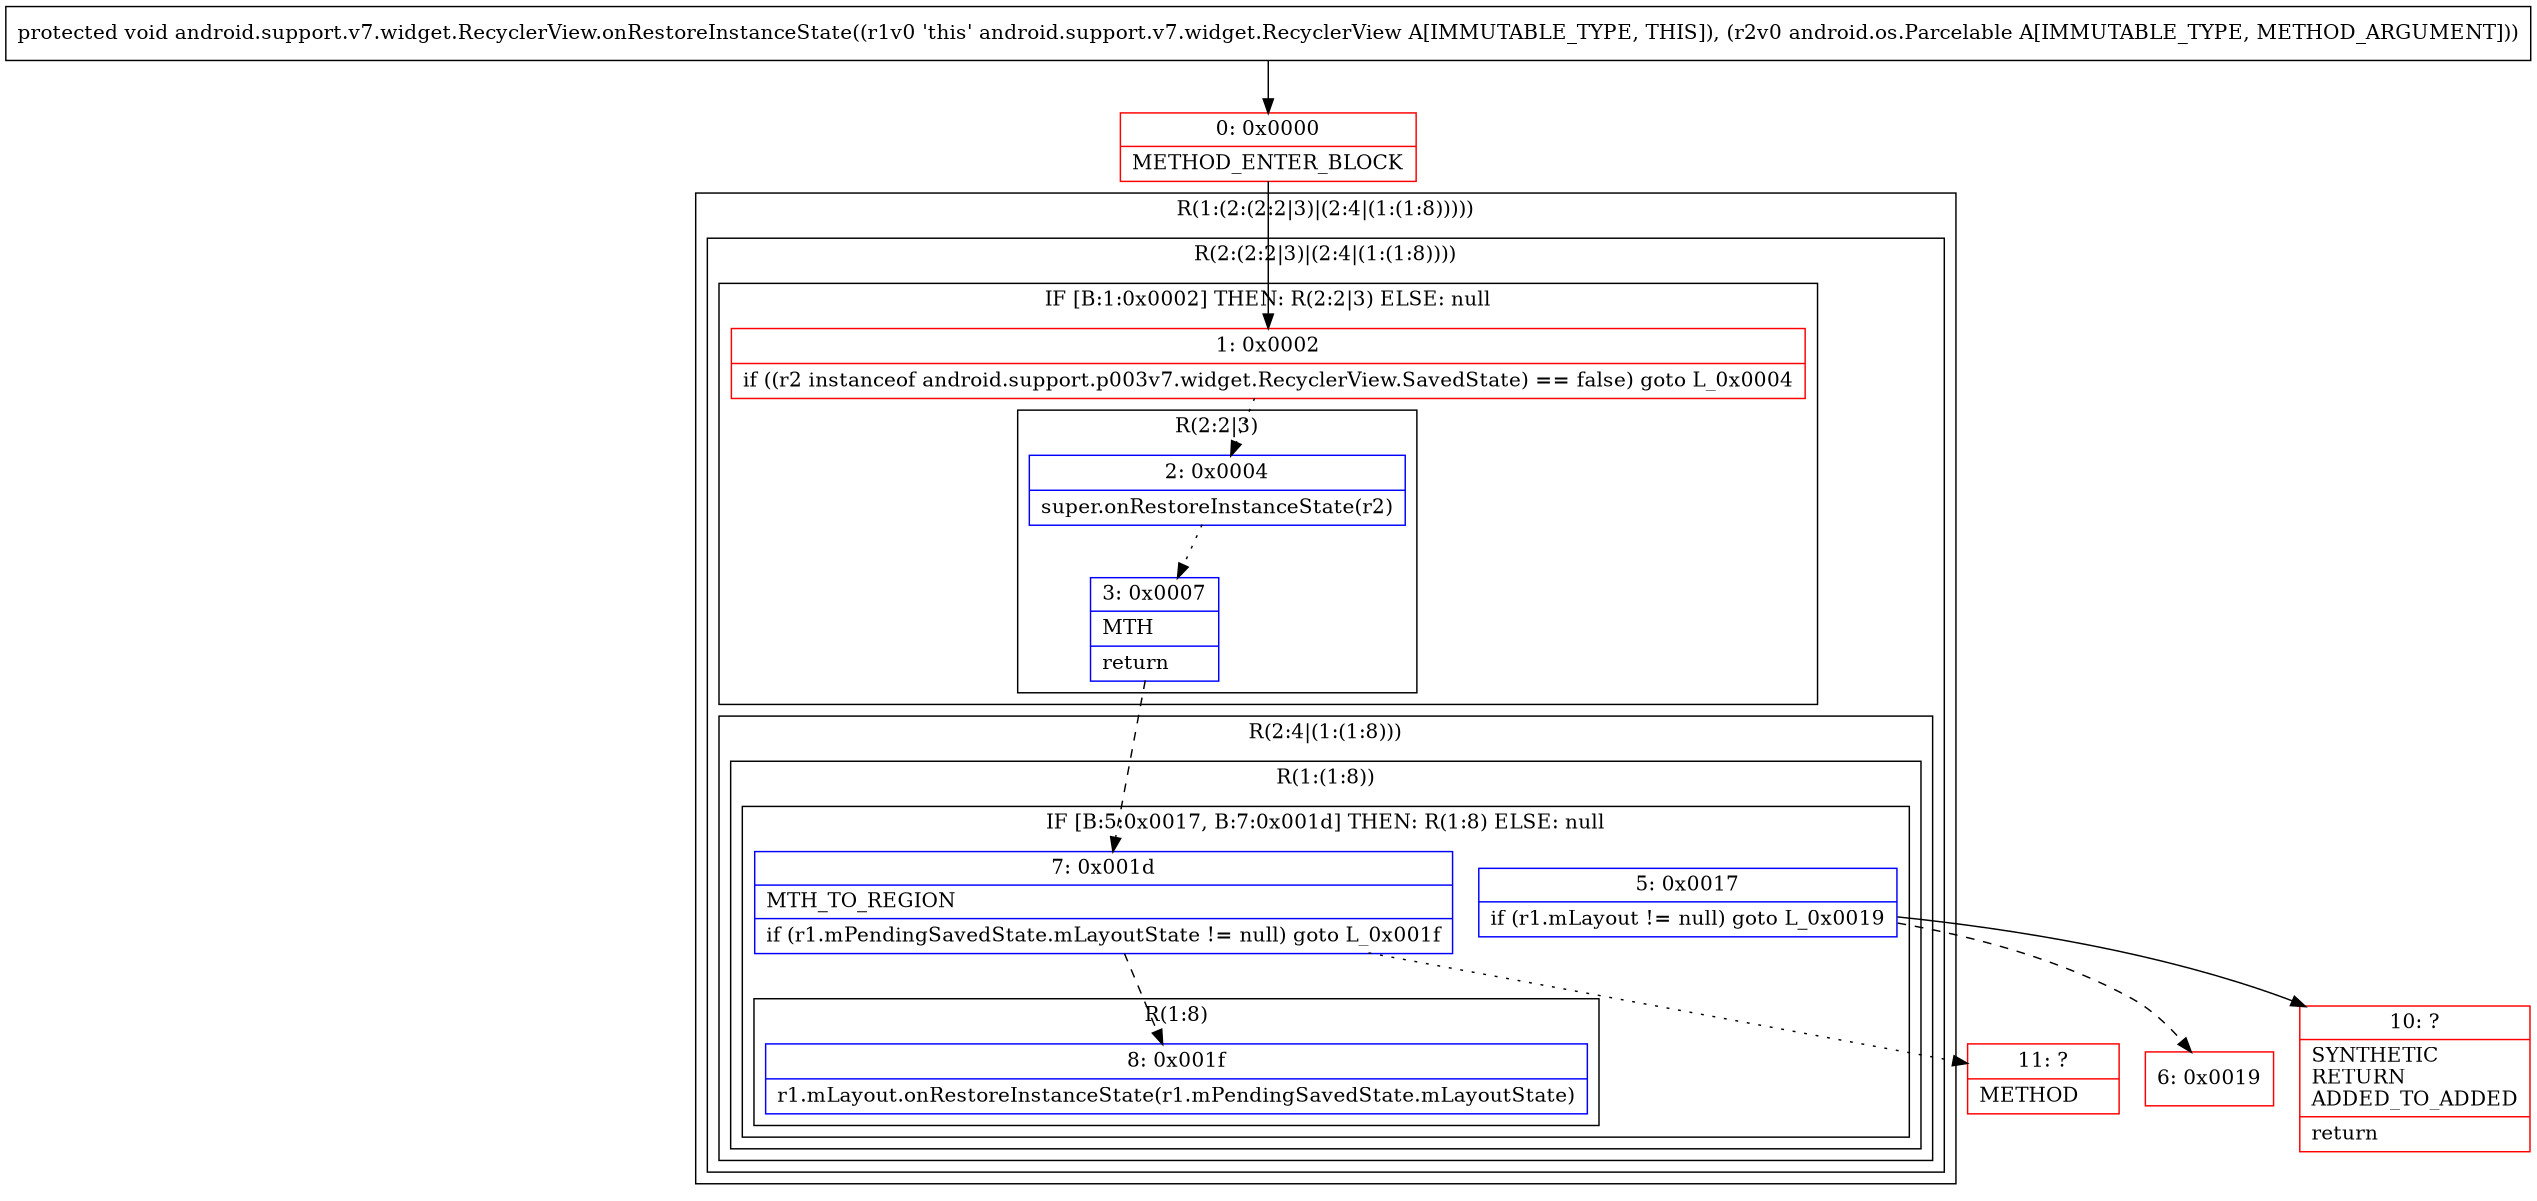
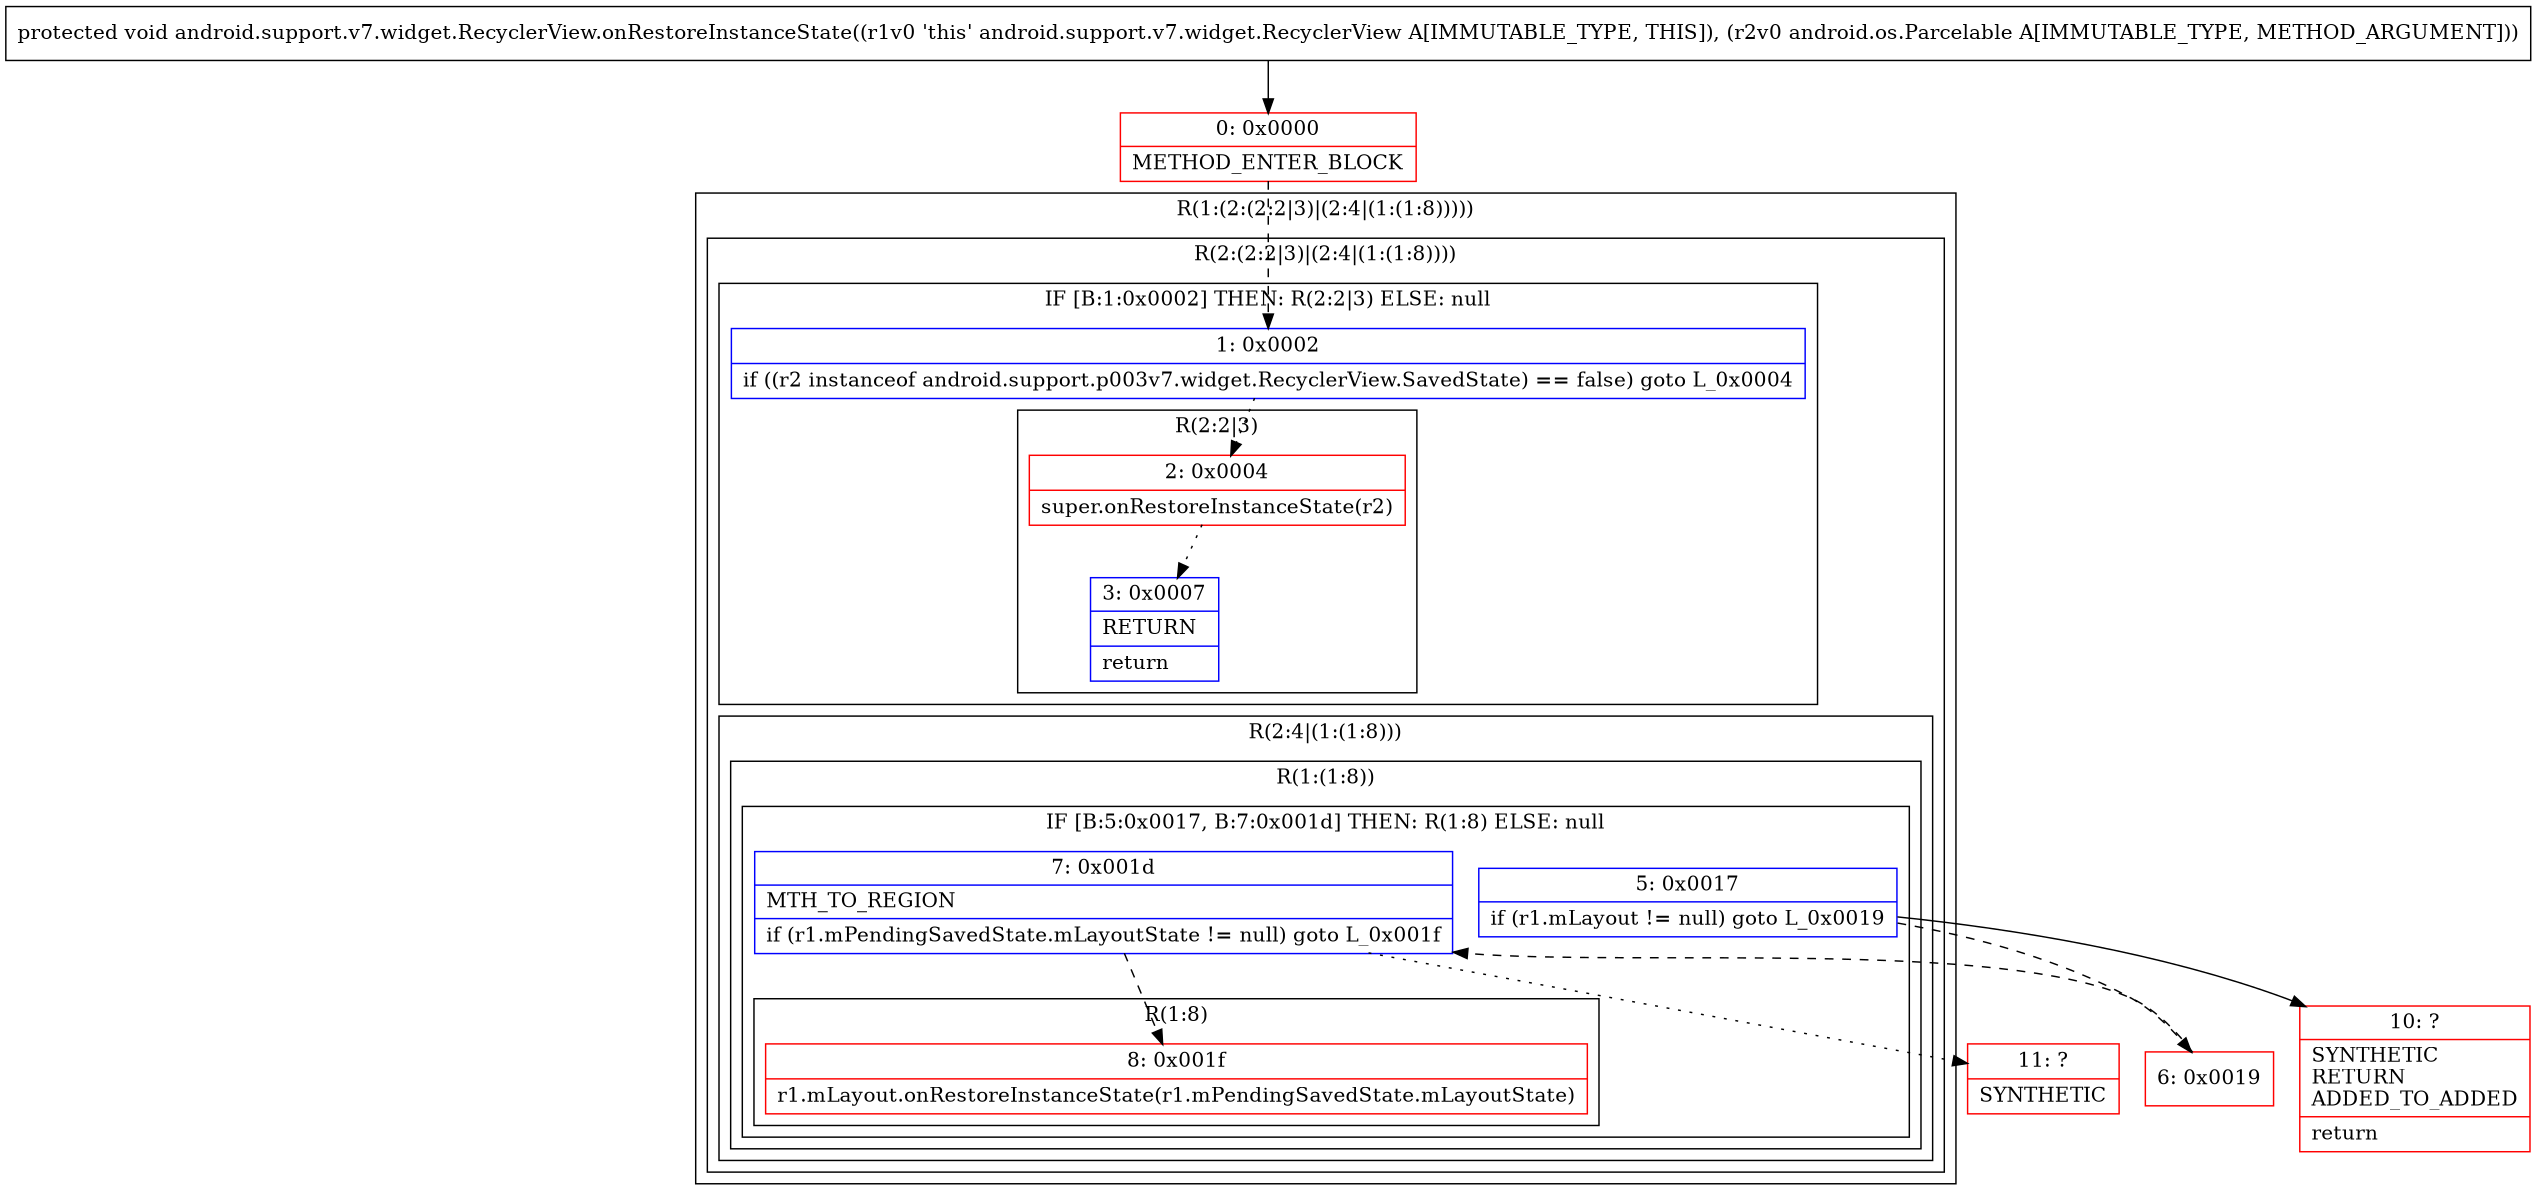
edge "0: 0x0000" -> "1: 0x0002": style solid -> dashed
node "1: 0x0002": color red -> blue
node "2: 0x0004": color blue -> red
node "3: 0x0007": text "MTH" -> "RETURN"
edge "3: 0x0007" -> "7: 0x001d": now "6: 0x0019" -> "7: 0x001d"
node "8: 0x001f": color blue -> red
node "11: ?": text "METHOD" -> "SYNTHETIC"
